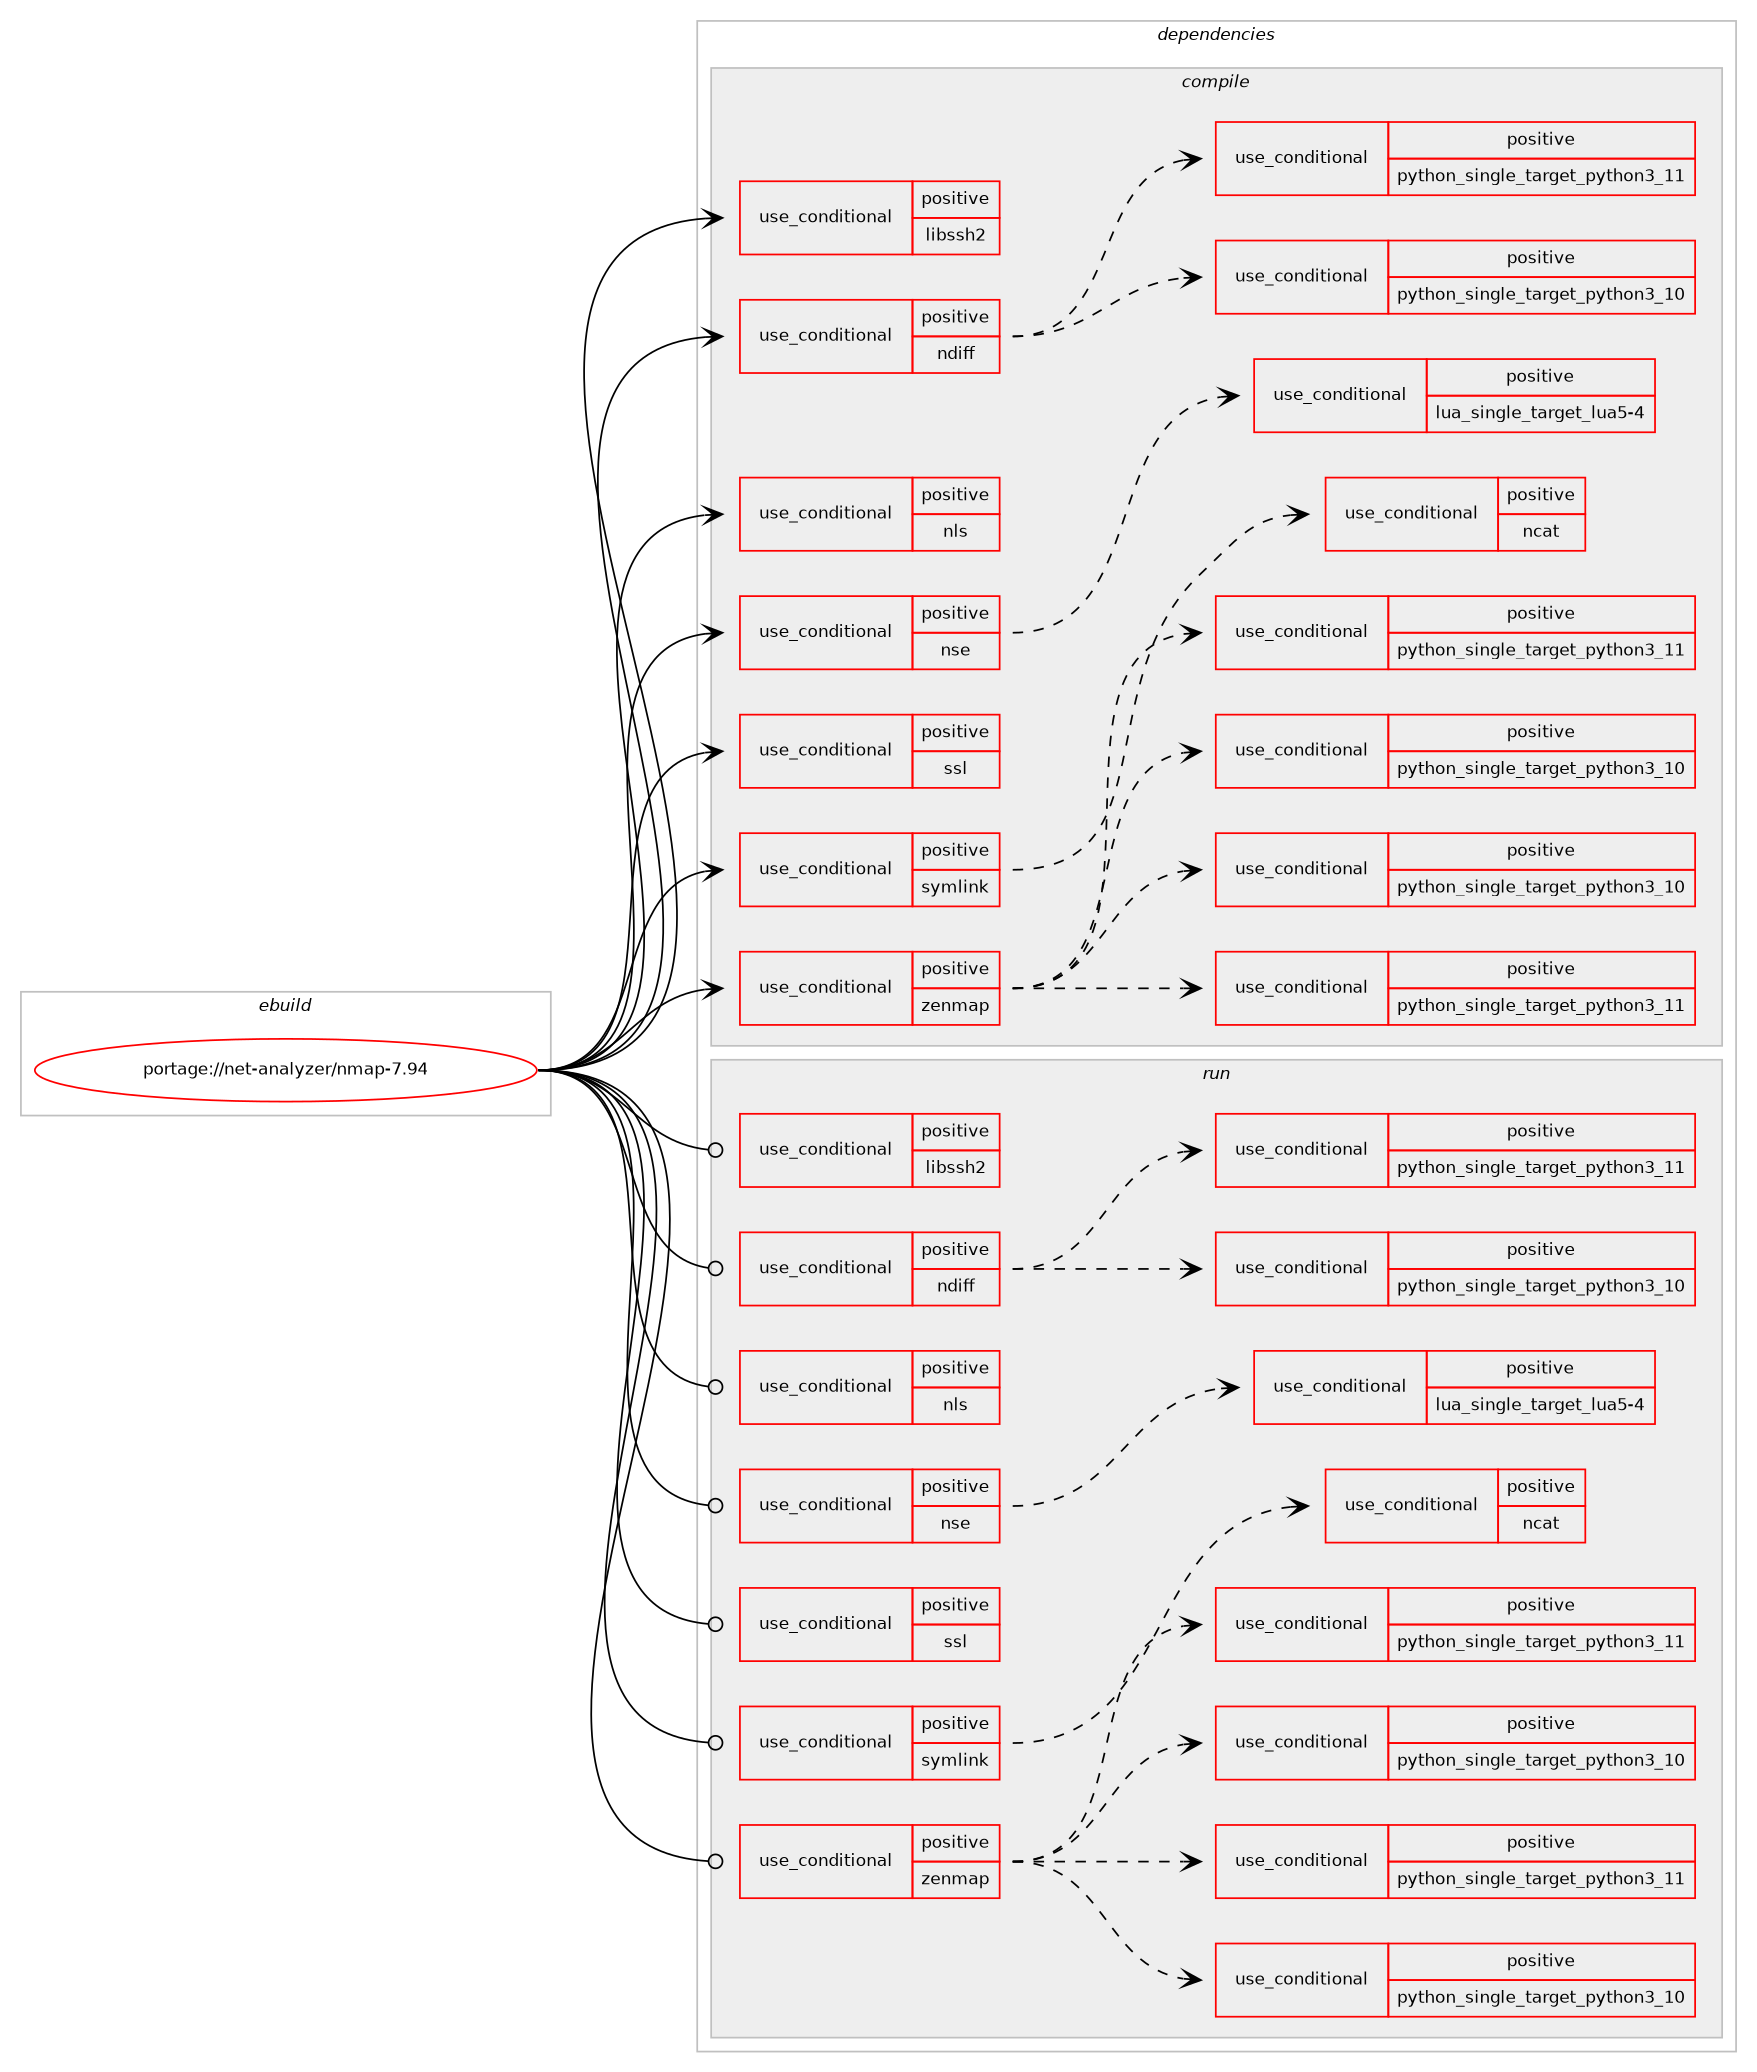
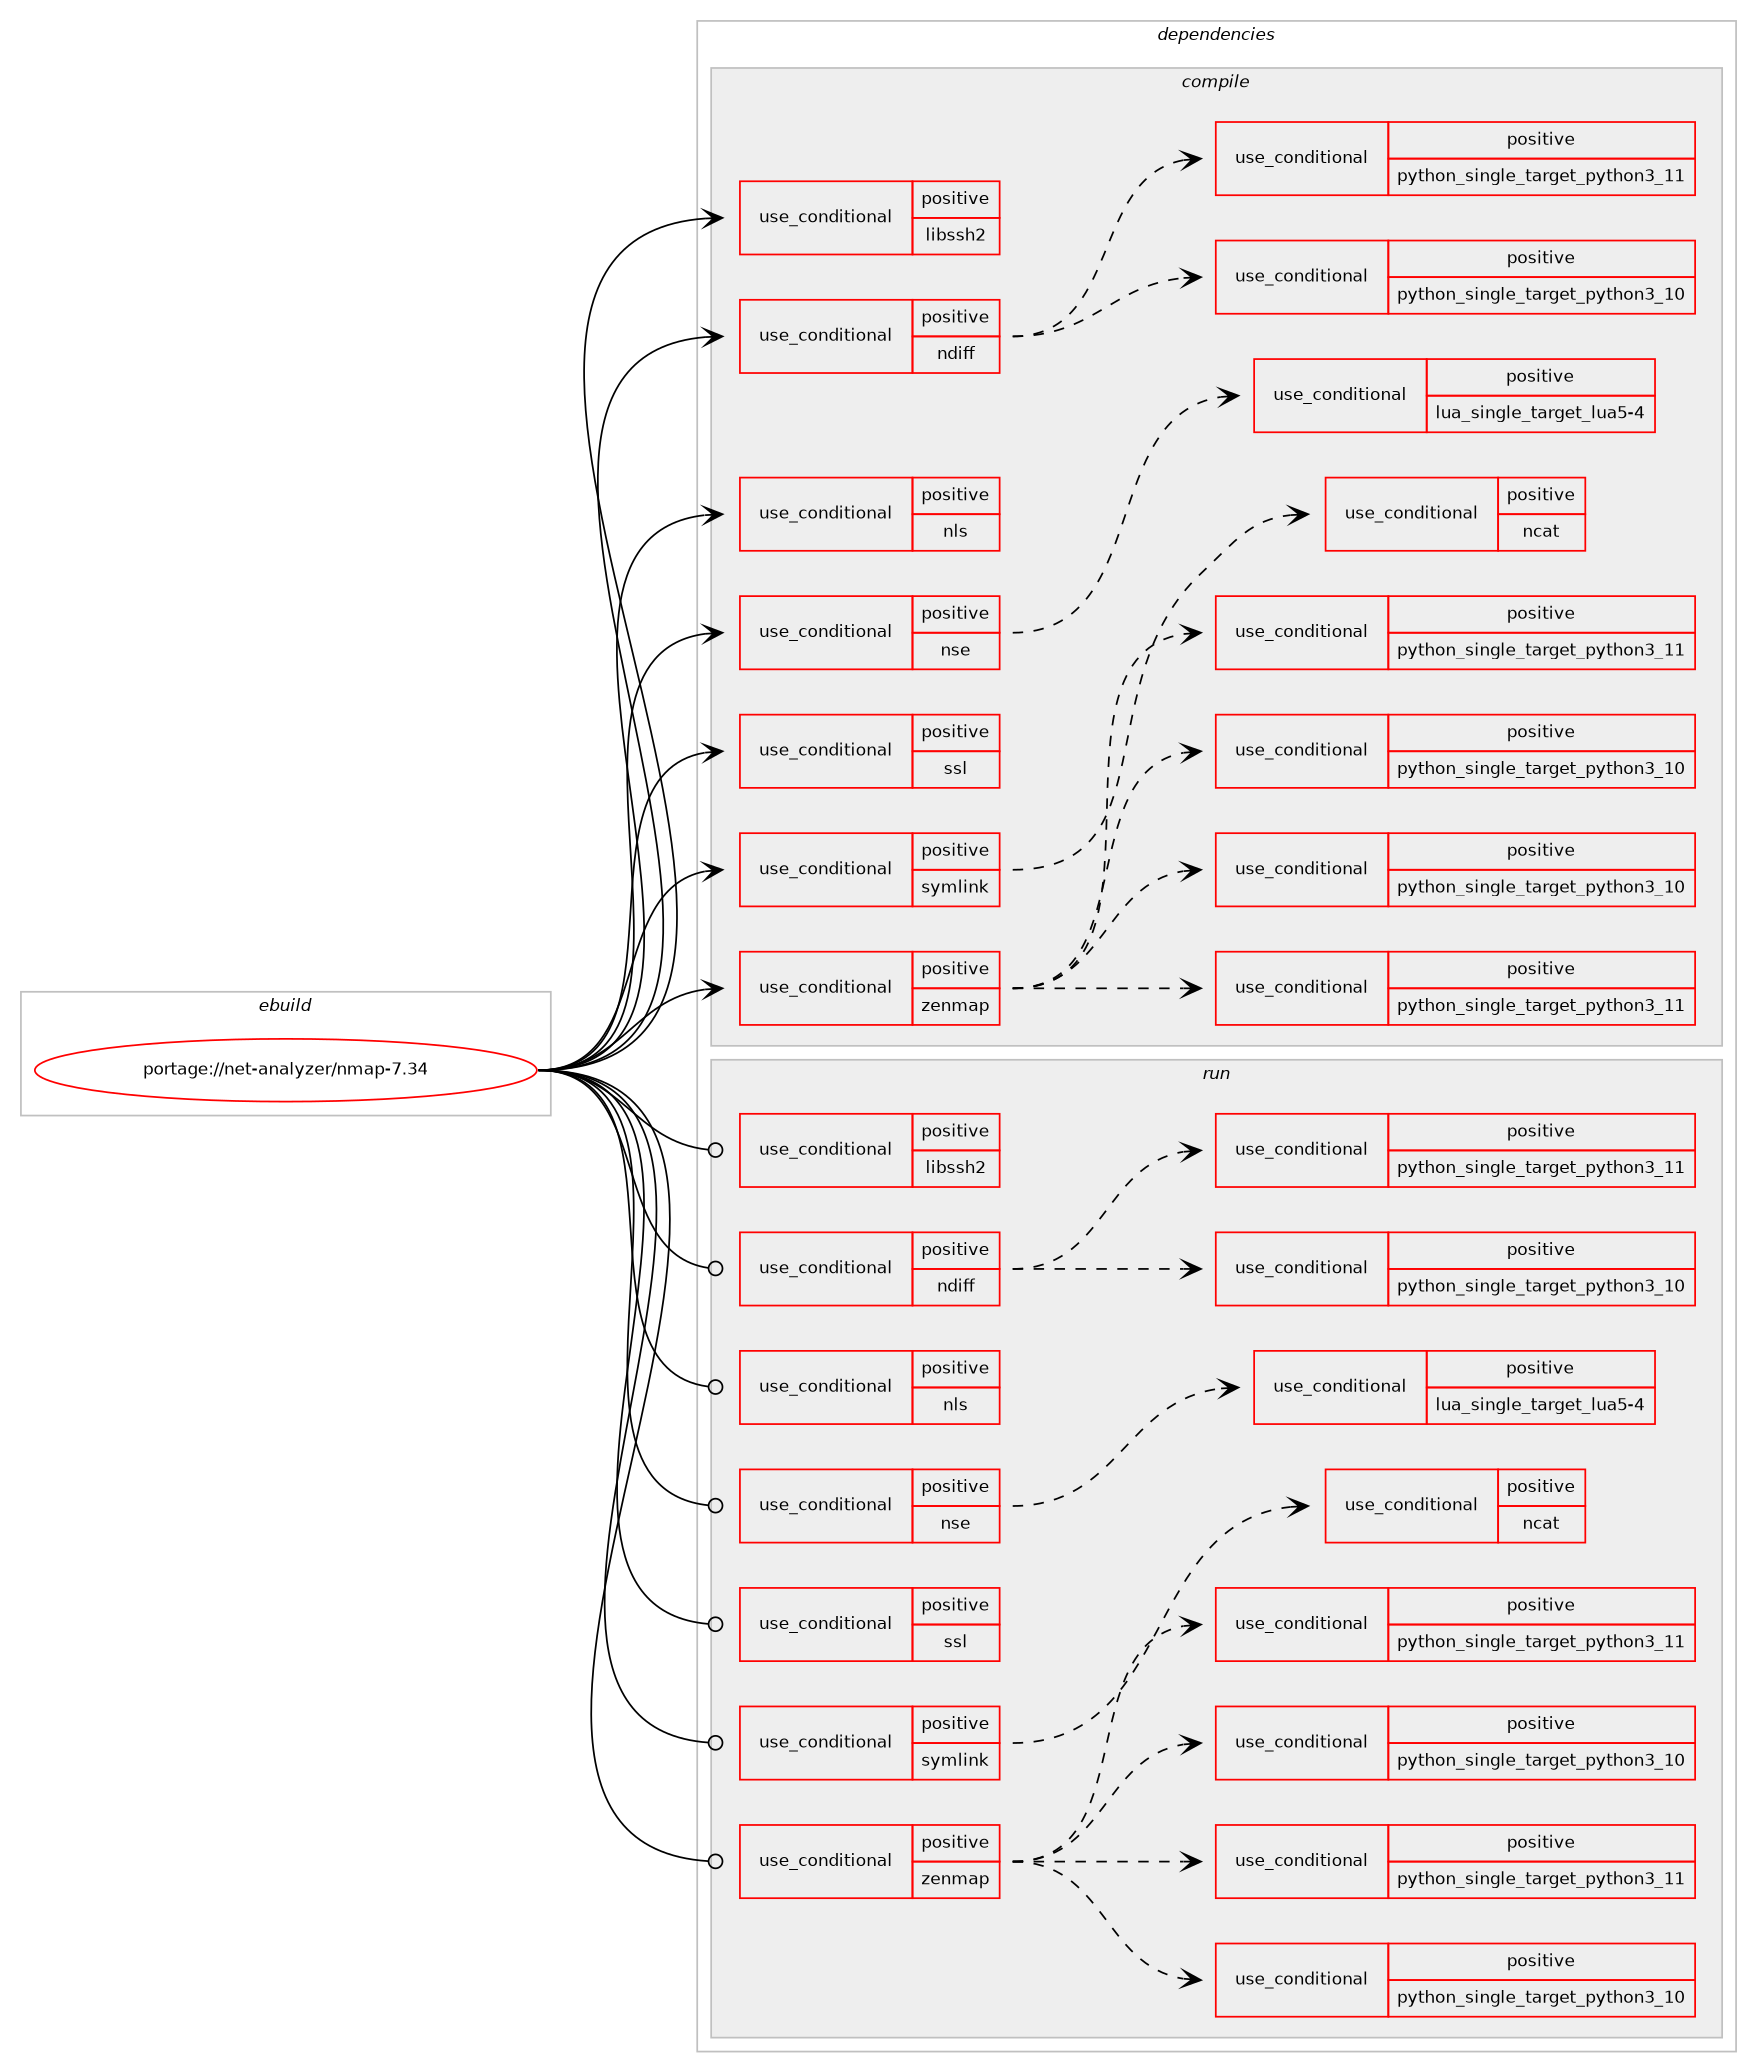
node "portage://net-analyzer/nmap-7.94": label "portage://net-analyzer/nmap-7.94" -> "portage://net-analyzer/nmap-7.34"
